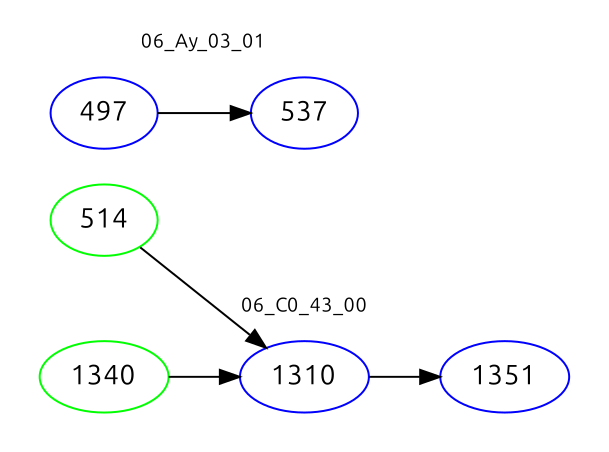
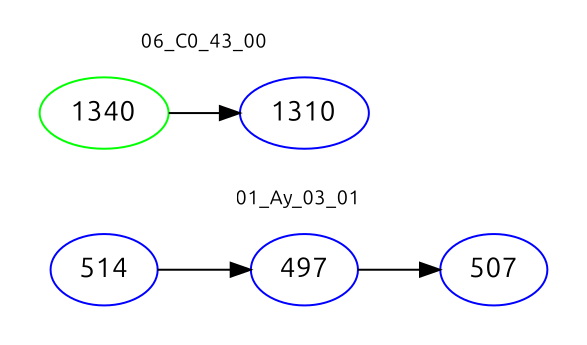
cluster "06_Ay_03_01": label "06_Ay_03_01" -> "01_Ay_03_01"
node "537": label "537" -> "507"
node "514": color green -> blue
edge "514" -> "1310": now "514" -> "497"
node "1351": removed
